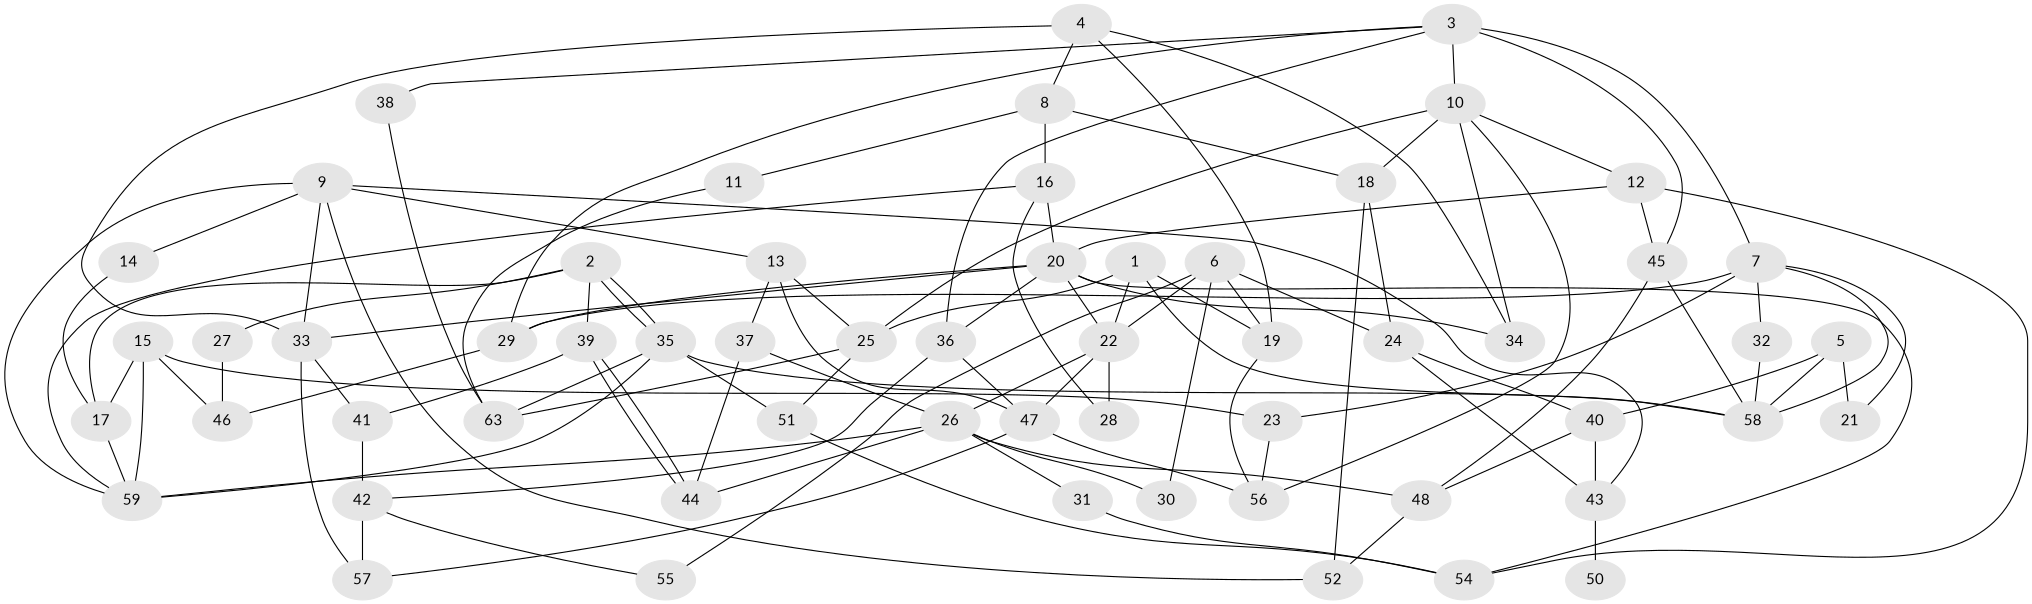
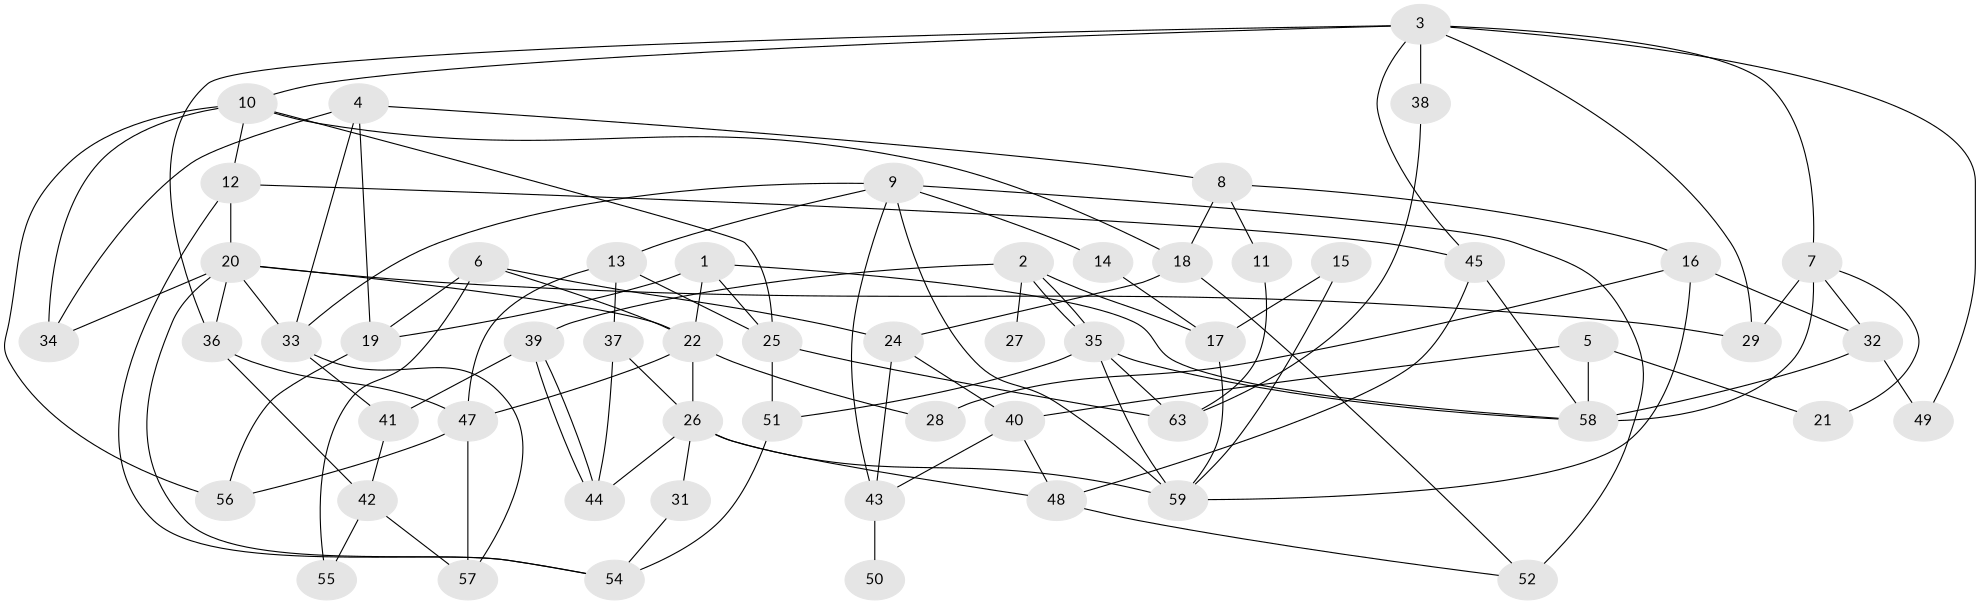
edge "16" -- "20": now "16" -- "32"
node "46": removed
node "23": removed
node "49": added
node "30": removed
